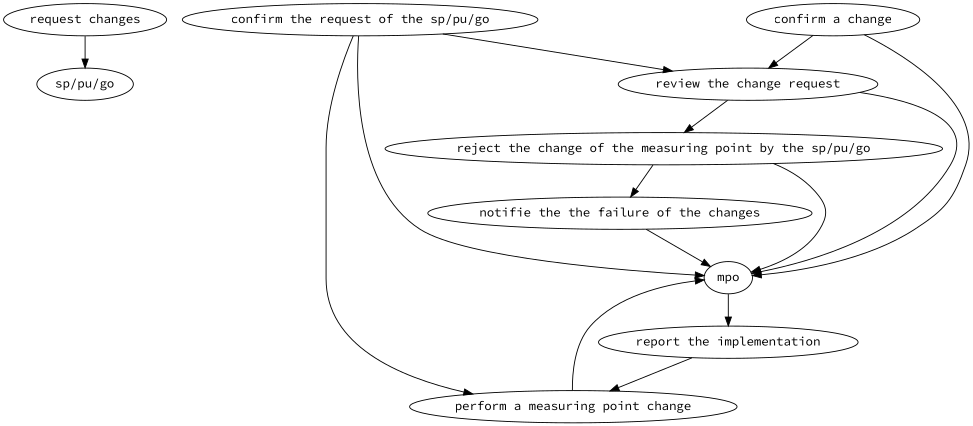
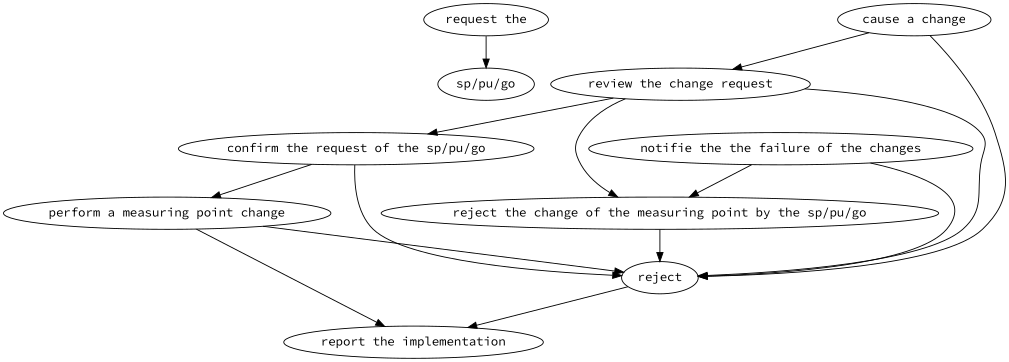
node "request changes": label "request changes" -> "request the"
node "confirm a change": label "confirm a change" -> "cause a change"
edge "confirm the request of the sp/pu/go" -> "review the change request": reversed
edge "reject the change of the measuring point by the sp/pu/go" -> "notifie the the failure of the changes": reversed
node "mpo": label "mpo" -> "reject"
edge "report the implementation" -> "perform a measuring point change": reversed
